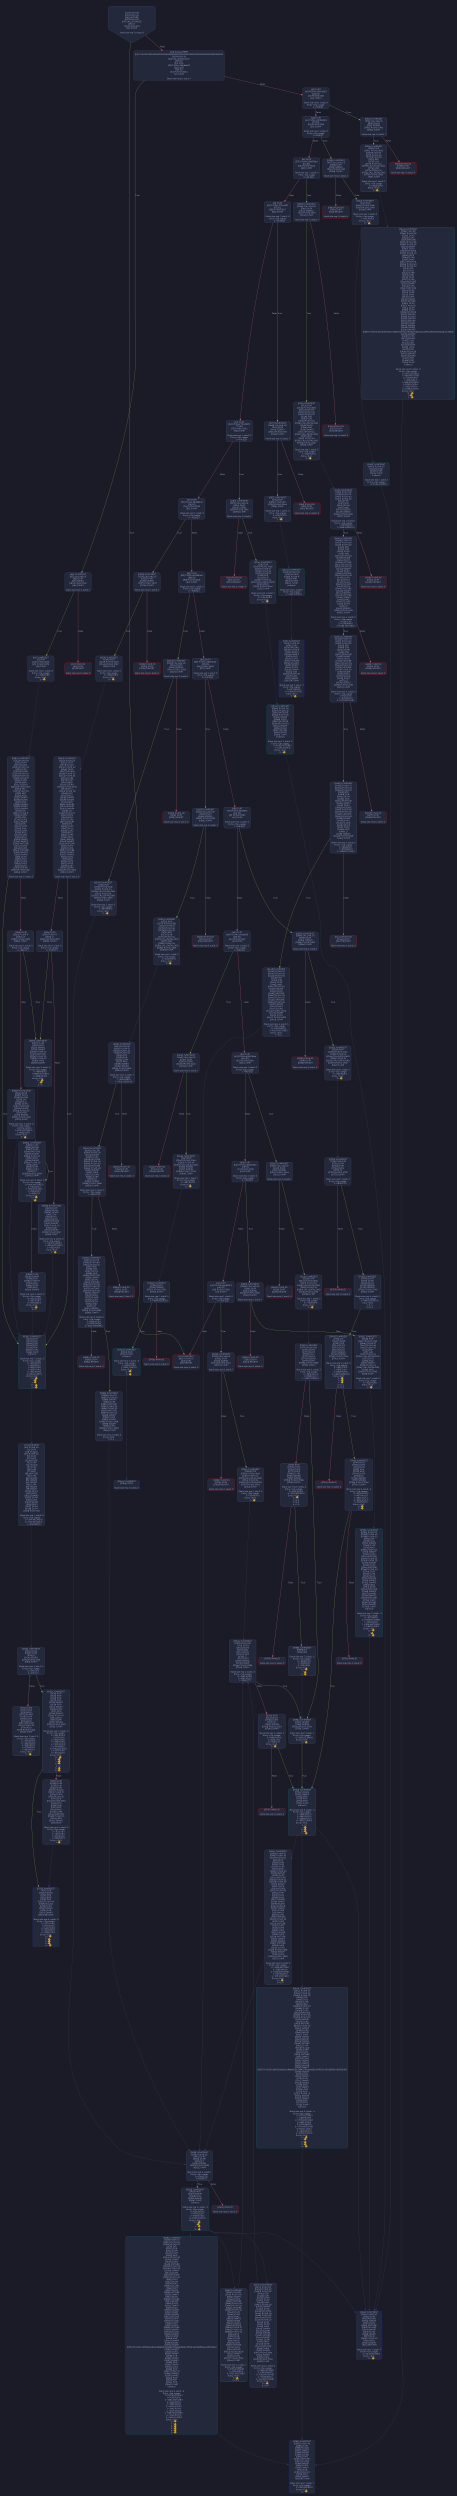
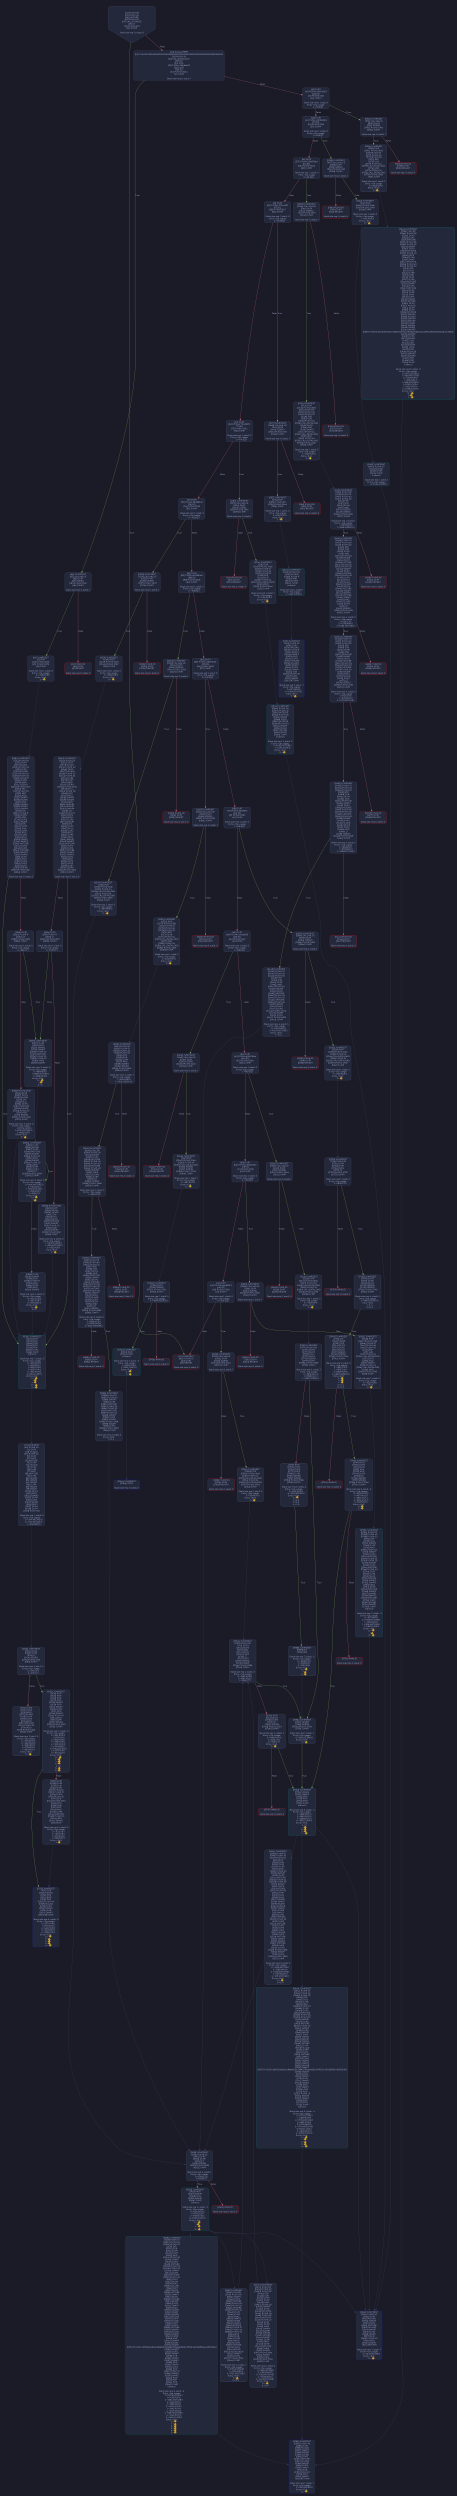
node "[0787] INVALID Stack size req: 0, sizeΔ: 0": removed
